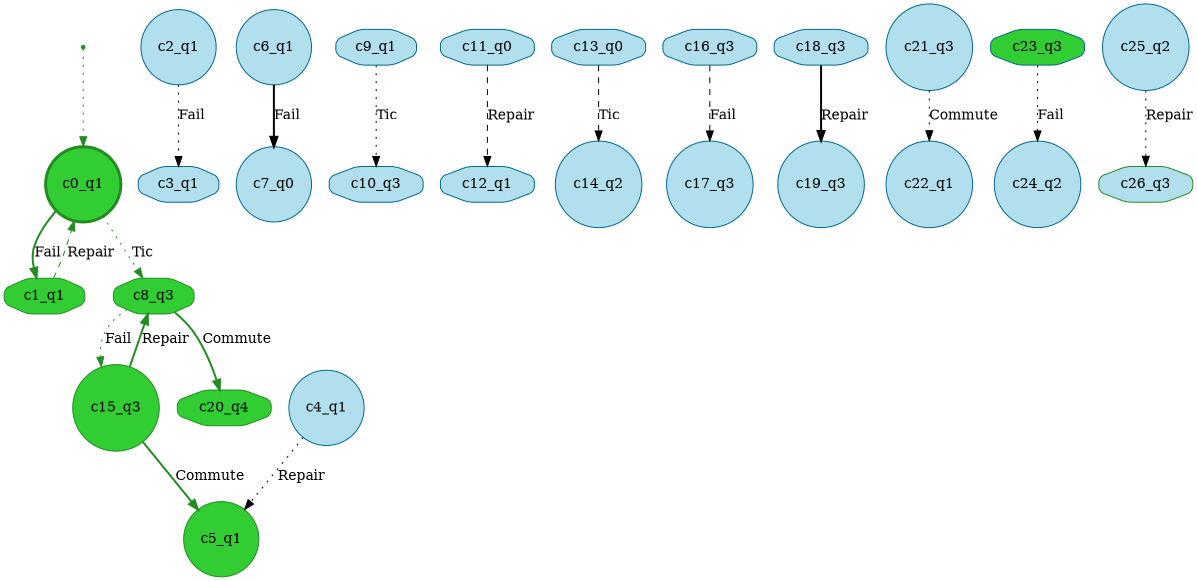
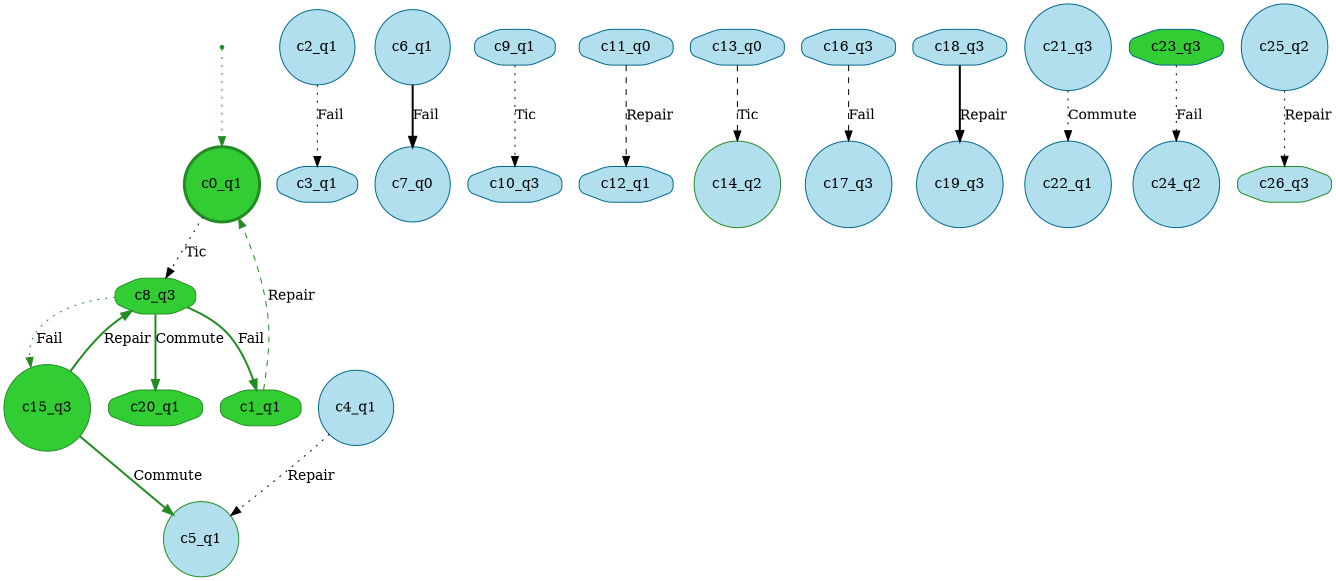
node "c14_q2": color deepskyblue4 -> forestgreen
edge "c0_q1" -> "c1_q1": now "c8_q3" -> "c1_q1"
edge "c0_q1" -> "c8_q3": color forestgreen -> black
node "c20_q4": label "c20_q4" -> "c20_q1"
node "c5_q1": fillcolor limegreen -> lightblue2
